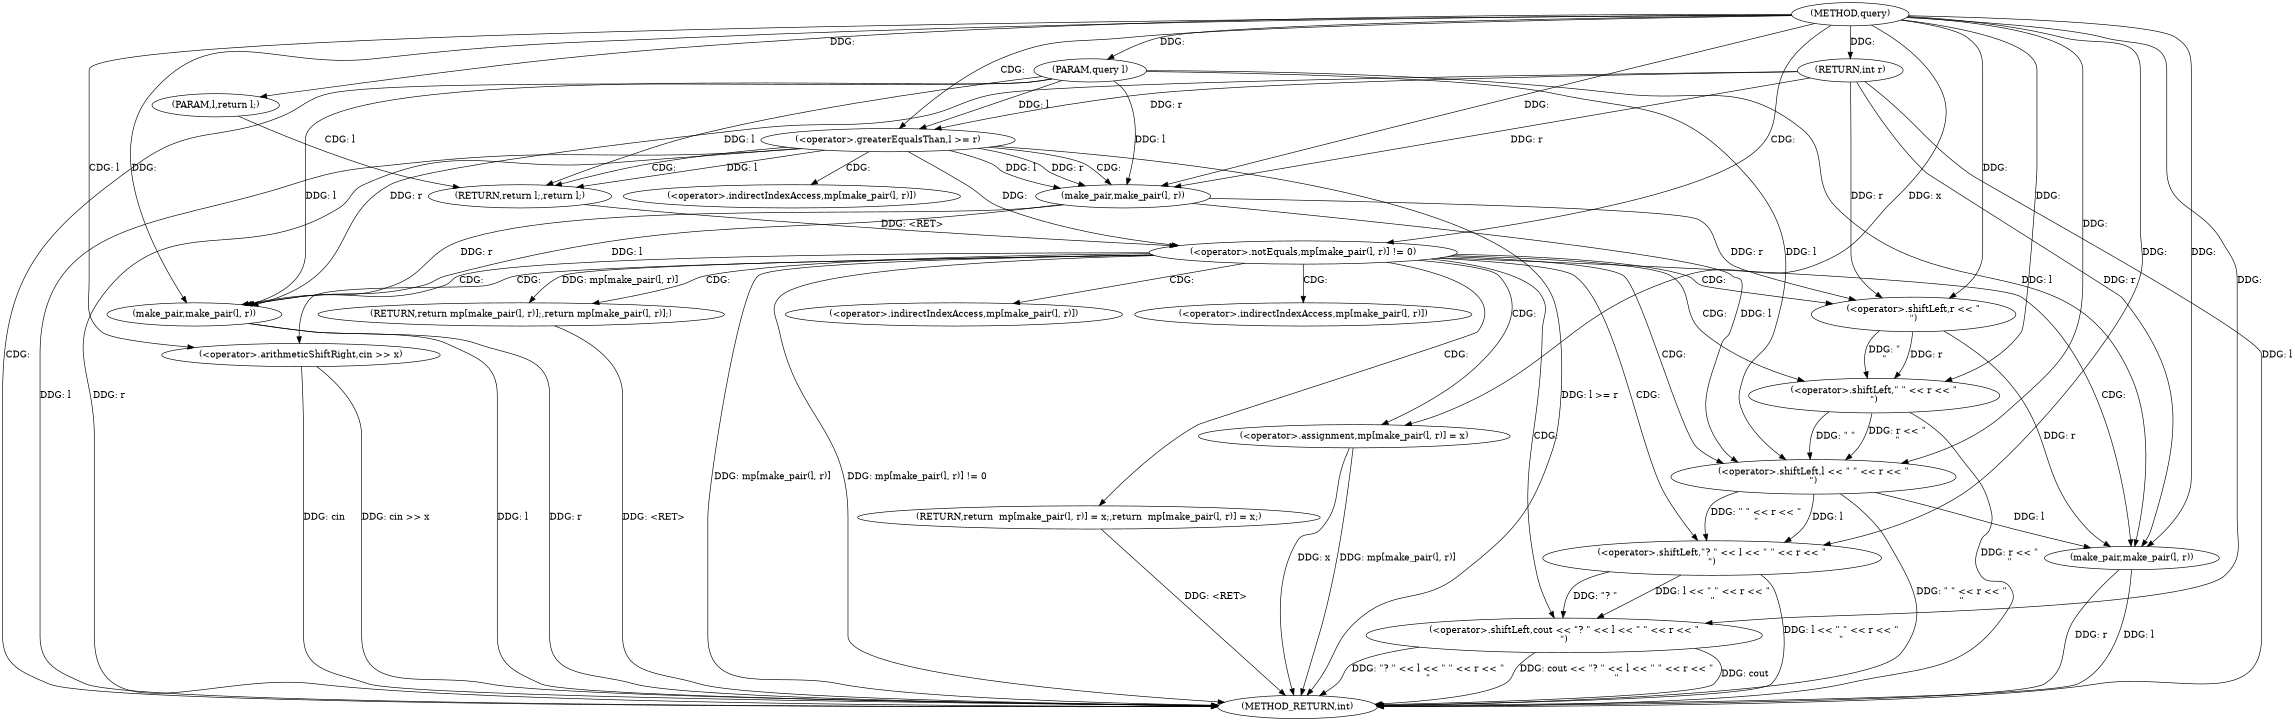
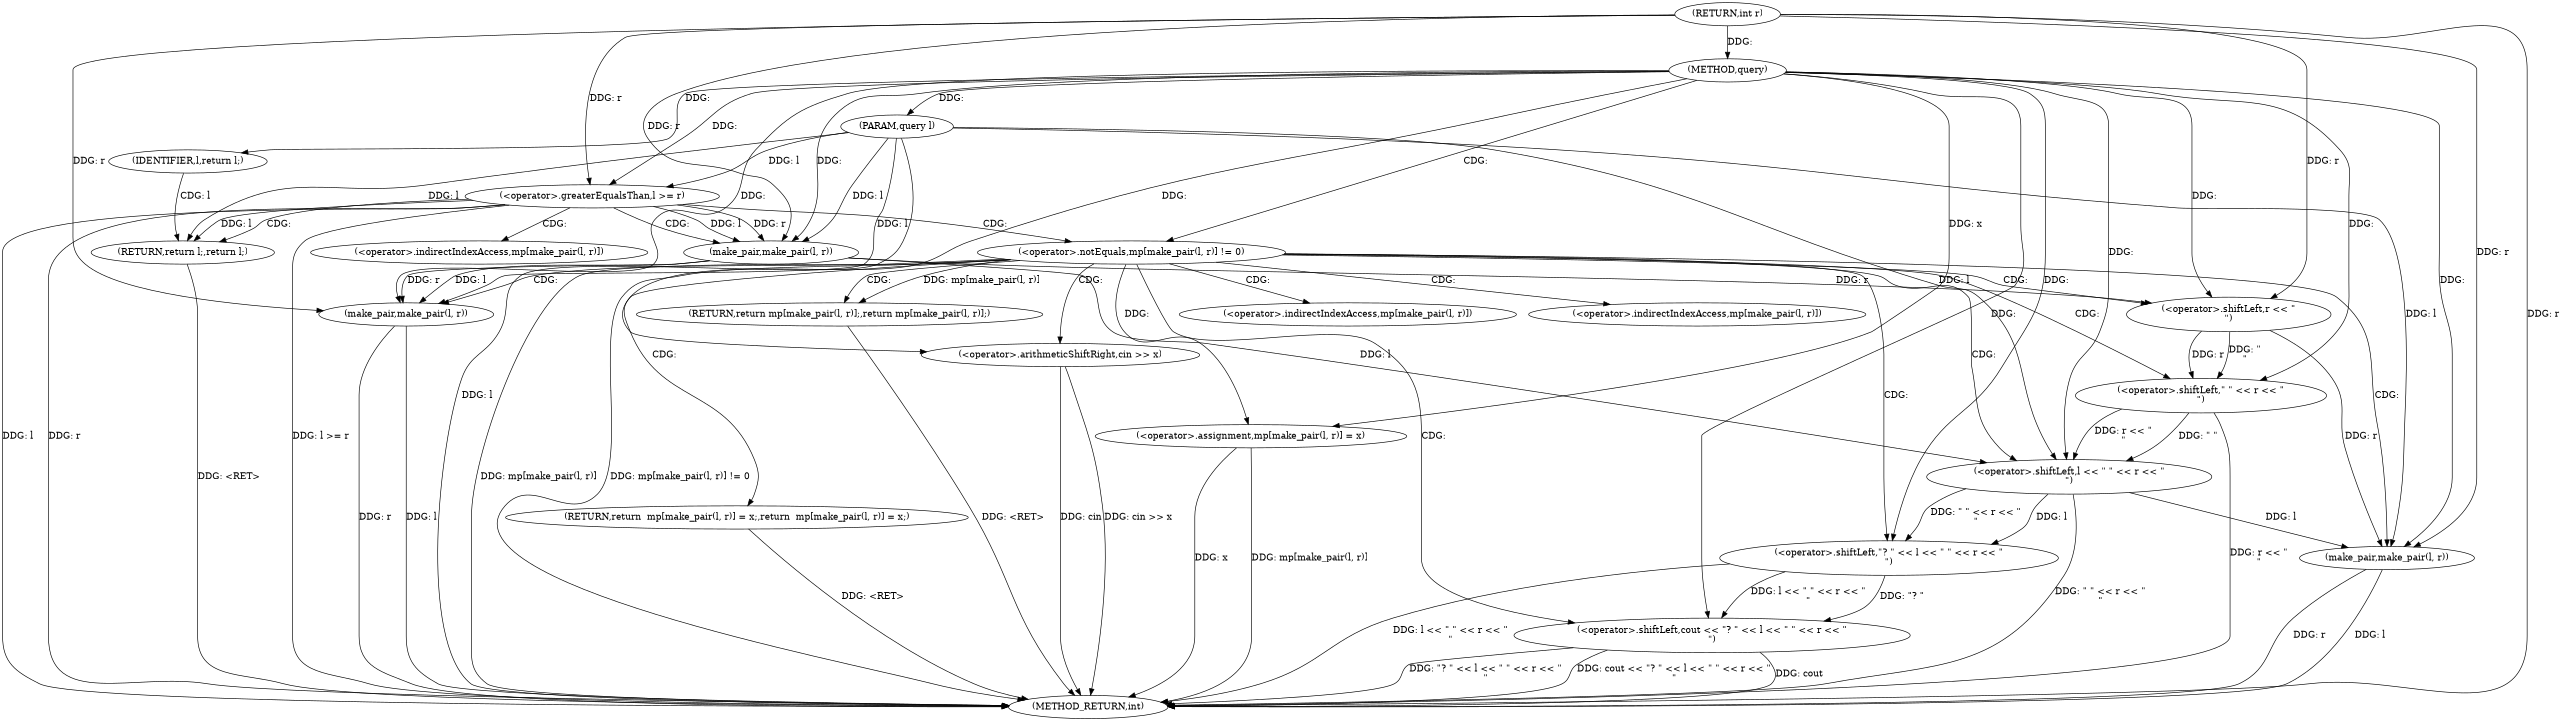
edge "(METHOD,query)" -> "(RETURN,int r)": reversed
edge "(METHOD,query)" -> "(<operator>.greaterEqualsThan,l >= r)": label "CDG: " -> "DDG: "
node "(PARAM,l,return l;)": label "(PARAM,l,return l;)" -> "(IDENTIFIER,l,return l;)"
edge "(METHOD,query)" -> "(<operator>.arithmeticShiftRight,cin >> x)": label "CDG: l" -> "DDG: "
edge "(<operator>.greaterEqualsThan,l >= r)" -> "(<operator>.notEquals,mp[make_pair(l, r)] != 0)": label "DDG: " -> "CDG: "
edge "(RETURN,return l;,return l;)" -> "(<operator>.notEquals,mp[make_pair(l, r)] != 0)": now "(RETURN,return l;,return l;)" -> "(METHOD_RETURN,int)"
edge "(<operator>.notEquals,mp[make_pair(l, r)] != 0)" -> "(<operator>.assignment,mp[make_pair(l, r)] = x)": label "CDG: " -> "DDG: "
edge "(PARAM,query l)" -> "(METHOD_RETURN,int)": label "CDG: " -> "DDG: l"
edge "(RETURN,int r)" -> "(METHOD_RETURN,int)": label "DDG: l" -> "DDG: r"
